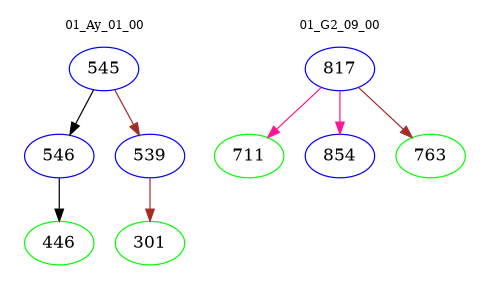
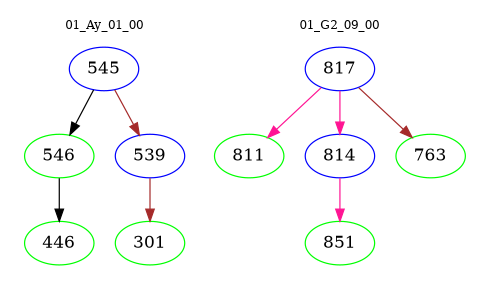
node "546": color blue -> green
node "711": label "711" -> "811"
node "854": label "854" -> "814"
node "851": added
